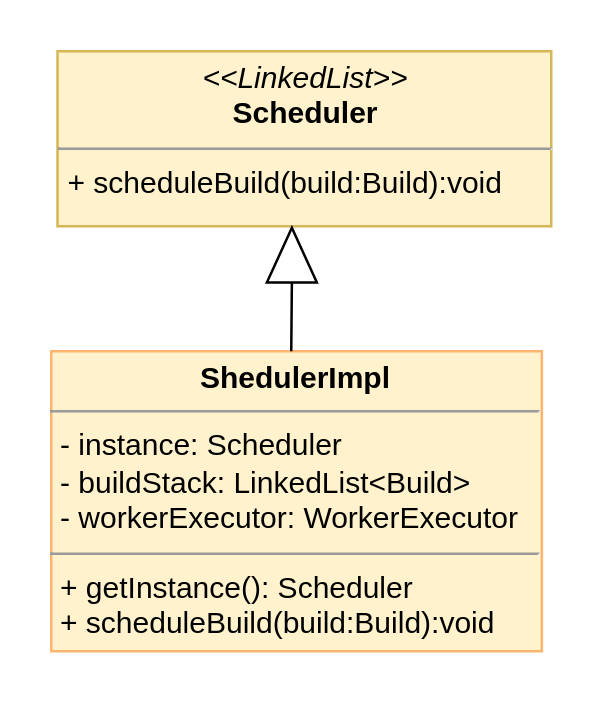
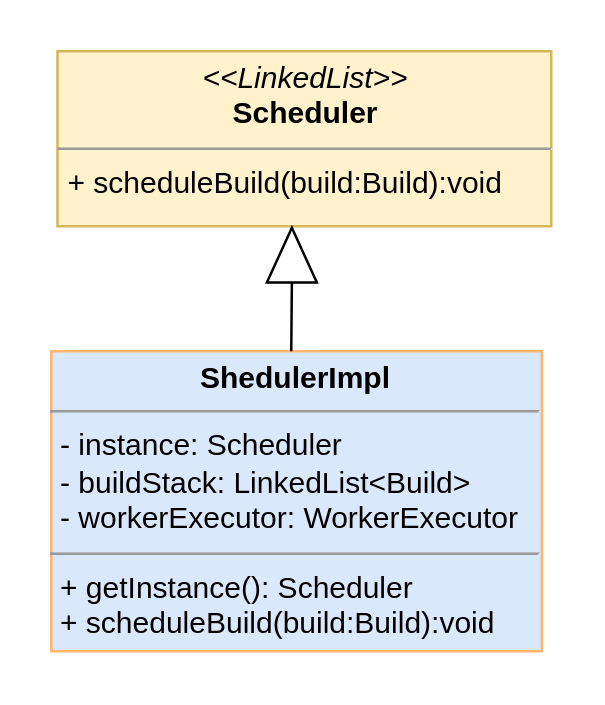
node "ShedulerImpl - instance: Scheduler - buildStack: LinkedList<Build> - workerExecutor: WorkerExecutor + getInstance(): Scheduler + scheduleBuild(build:Build):void": fillcolor #fff2cc -> #dae8fc
